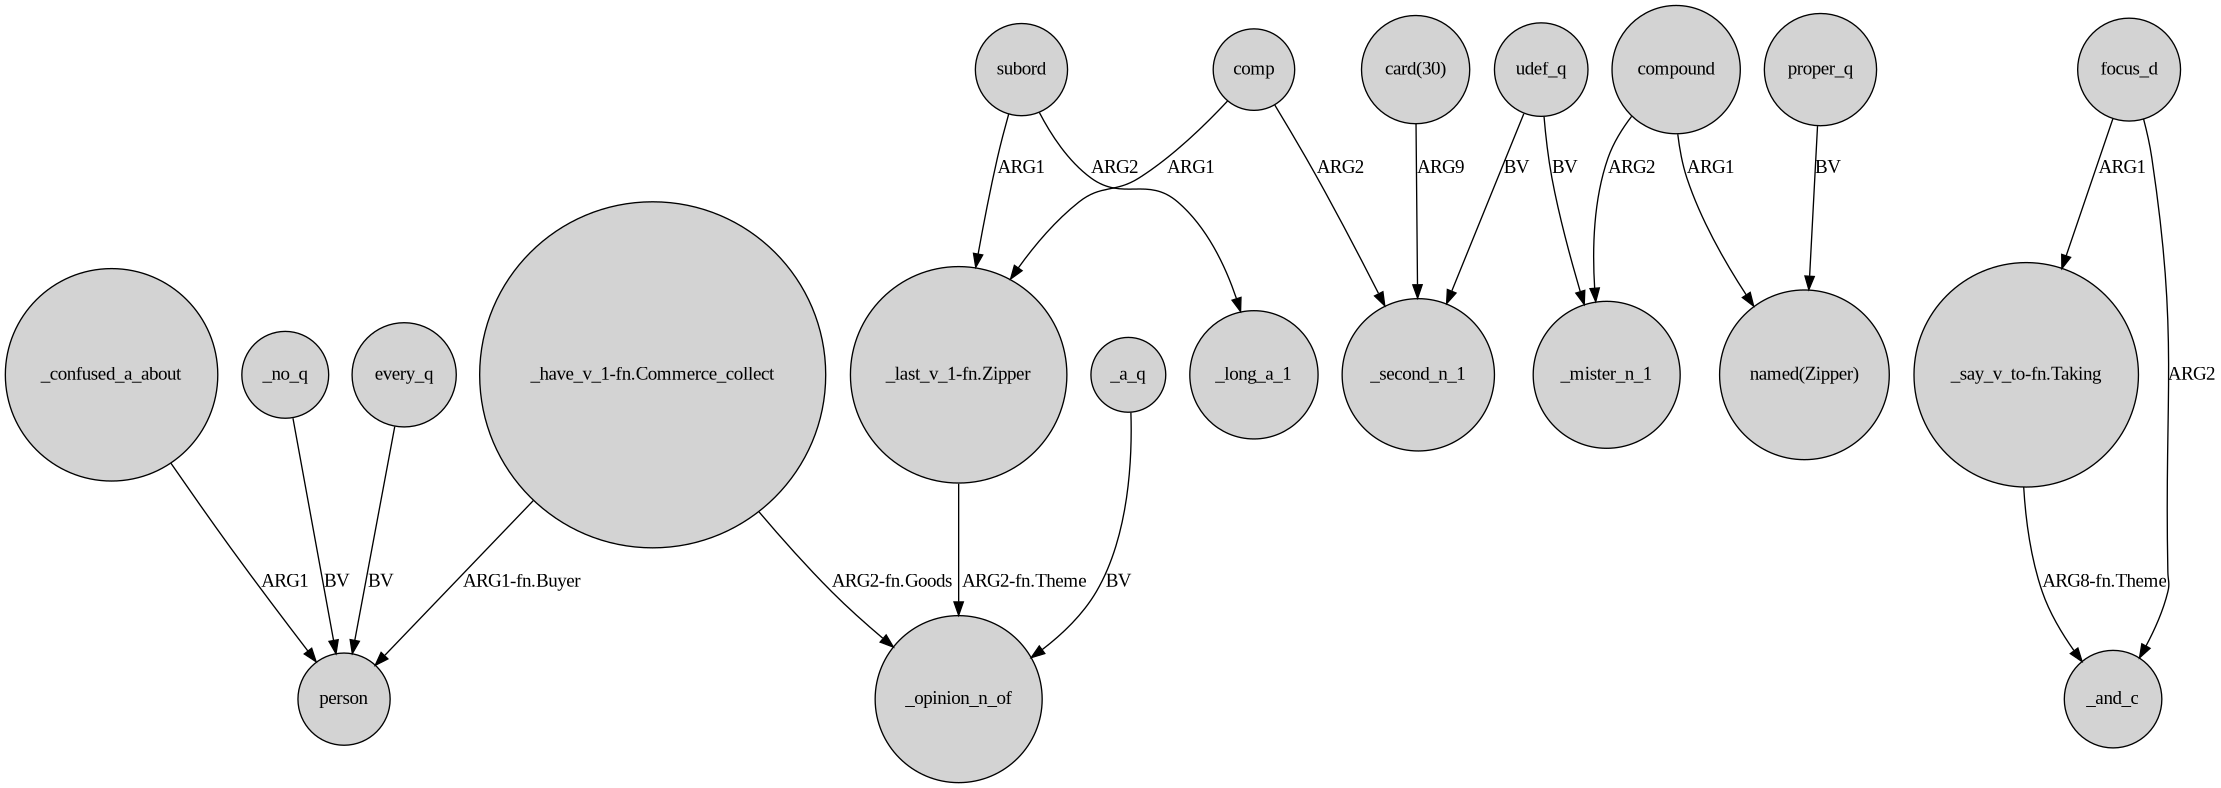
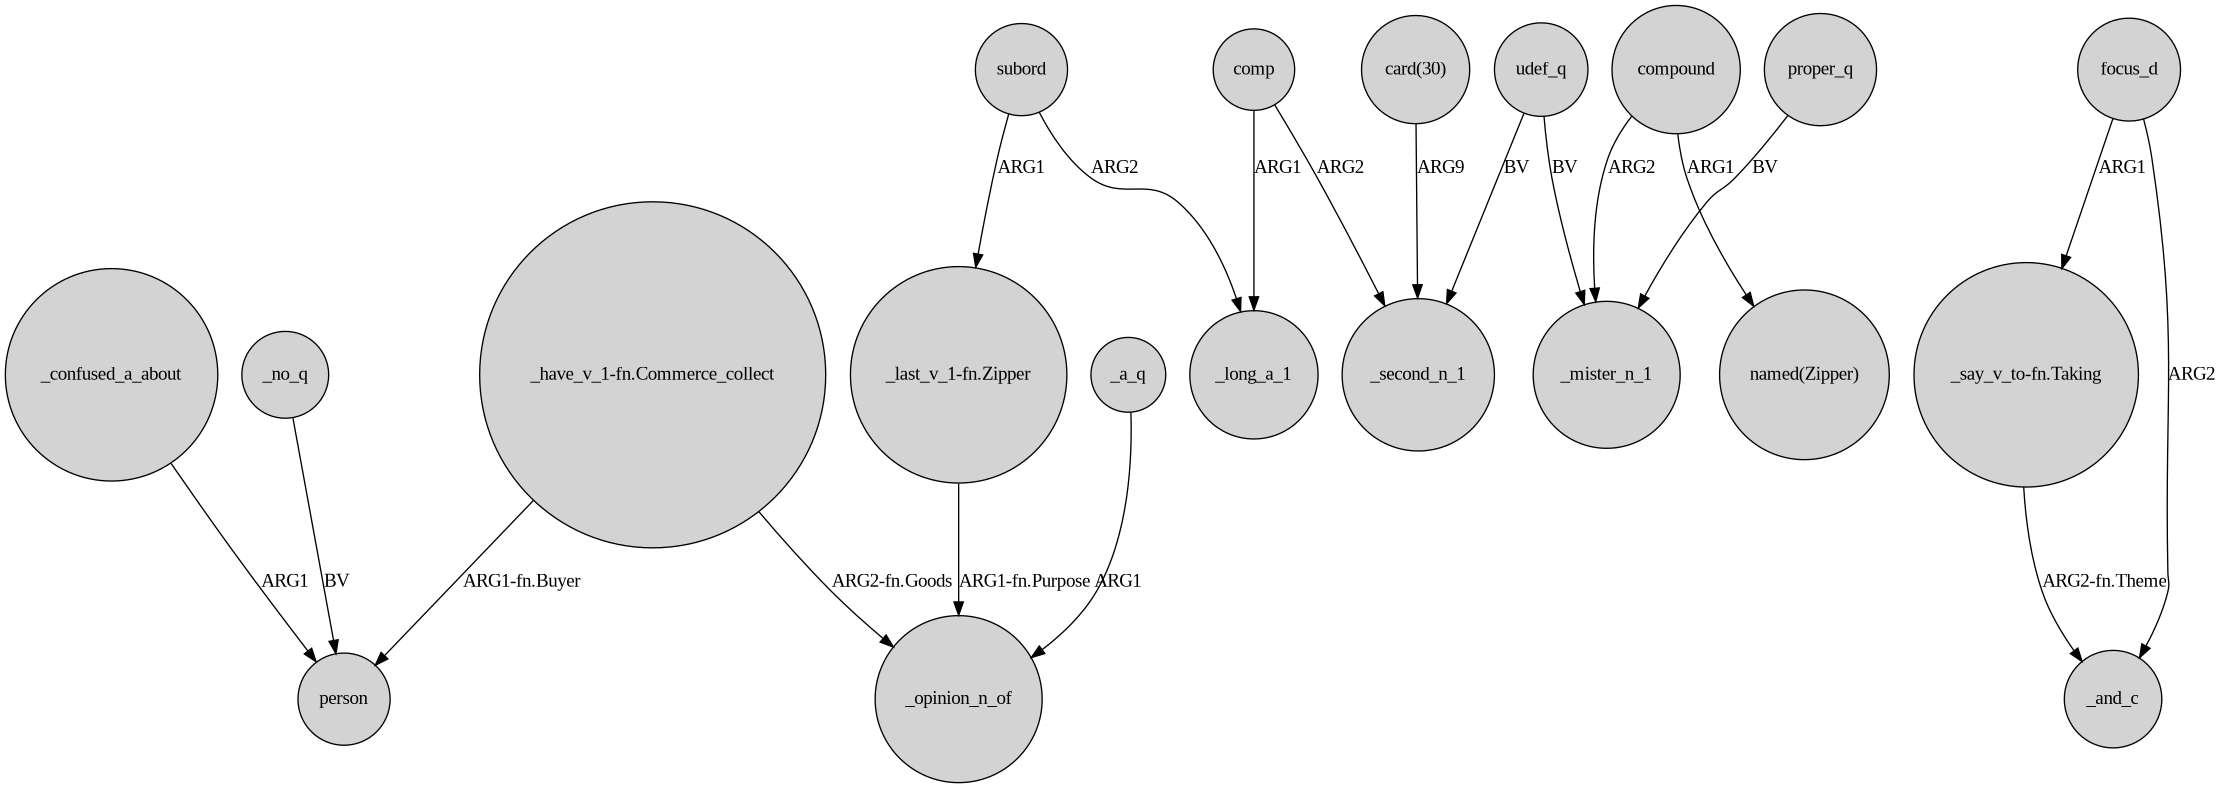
edge "comp" -> "_last_v_1-fn.Zipper": now "comp" -> "_long_a_1"
edge "proper_q" -> "named(Zipper)": now "proper_q" -> "_mister_n_1"
node "every_q": removed
edge "_last_v_1-fn.Zipper" -> "_opinion_n_of": label "ARG2-fn.Theme" -> "ARG1-fn.Purpose"
edge "_a_q" -> "_opinion_n_of": label "BV" -> "ARG1"
edge "_say_v_to-fn.Taking" -> "_and_c": label "ARG8-fn.Theme" -> "ARG2-fn.Theme"
